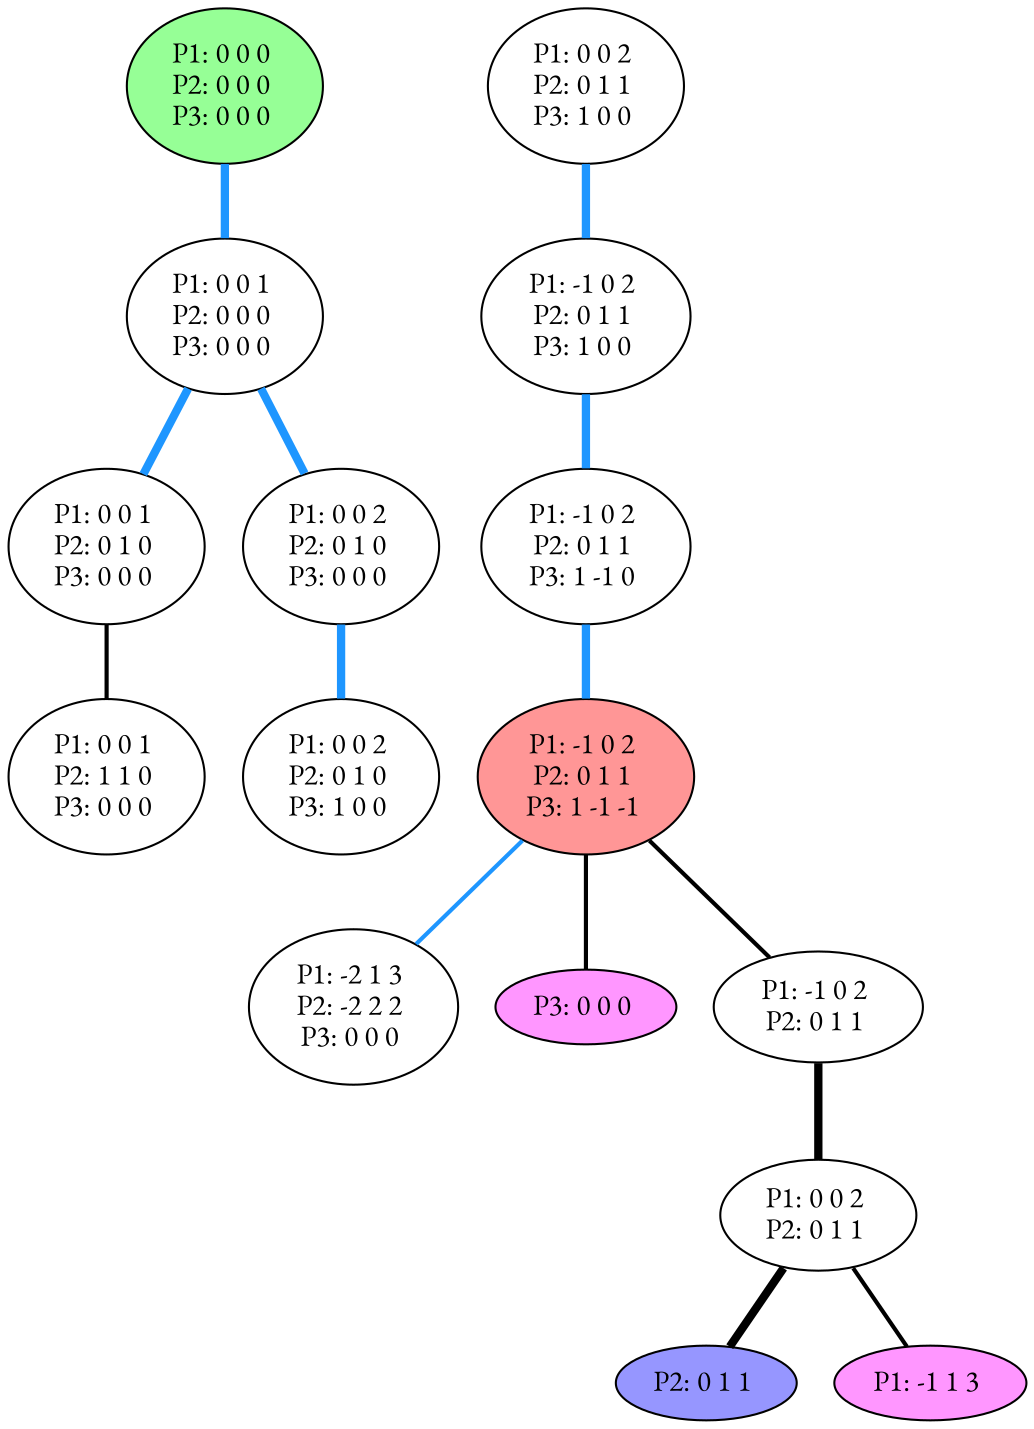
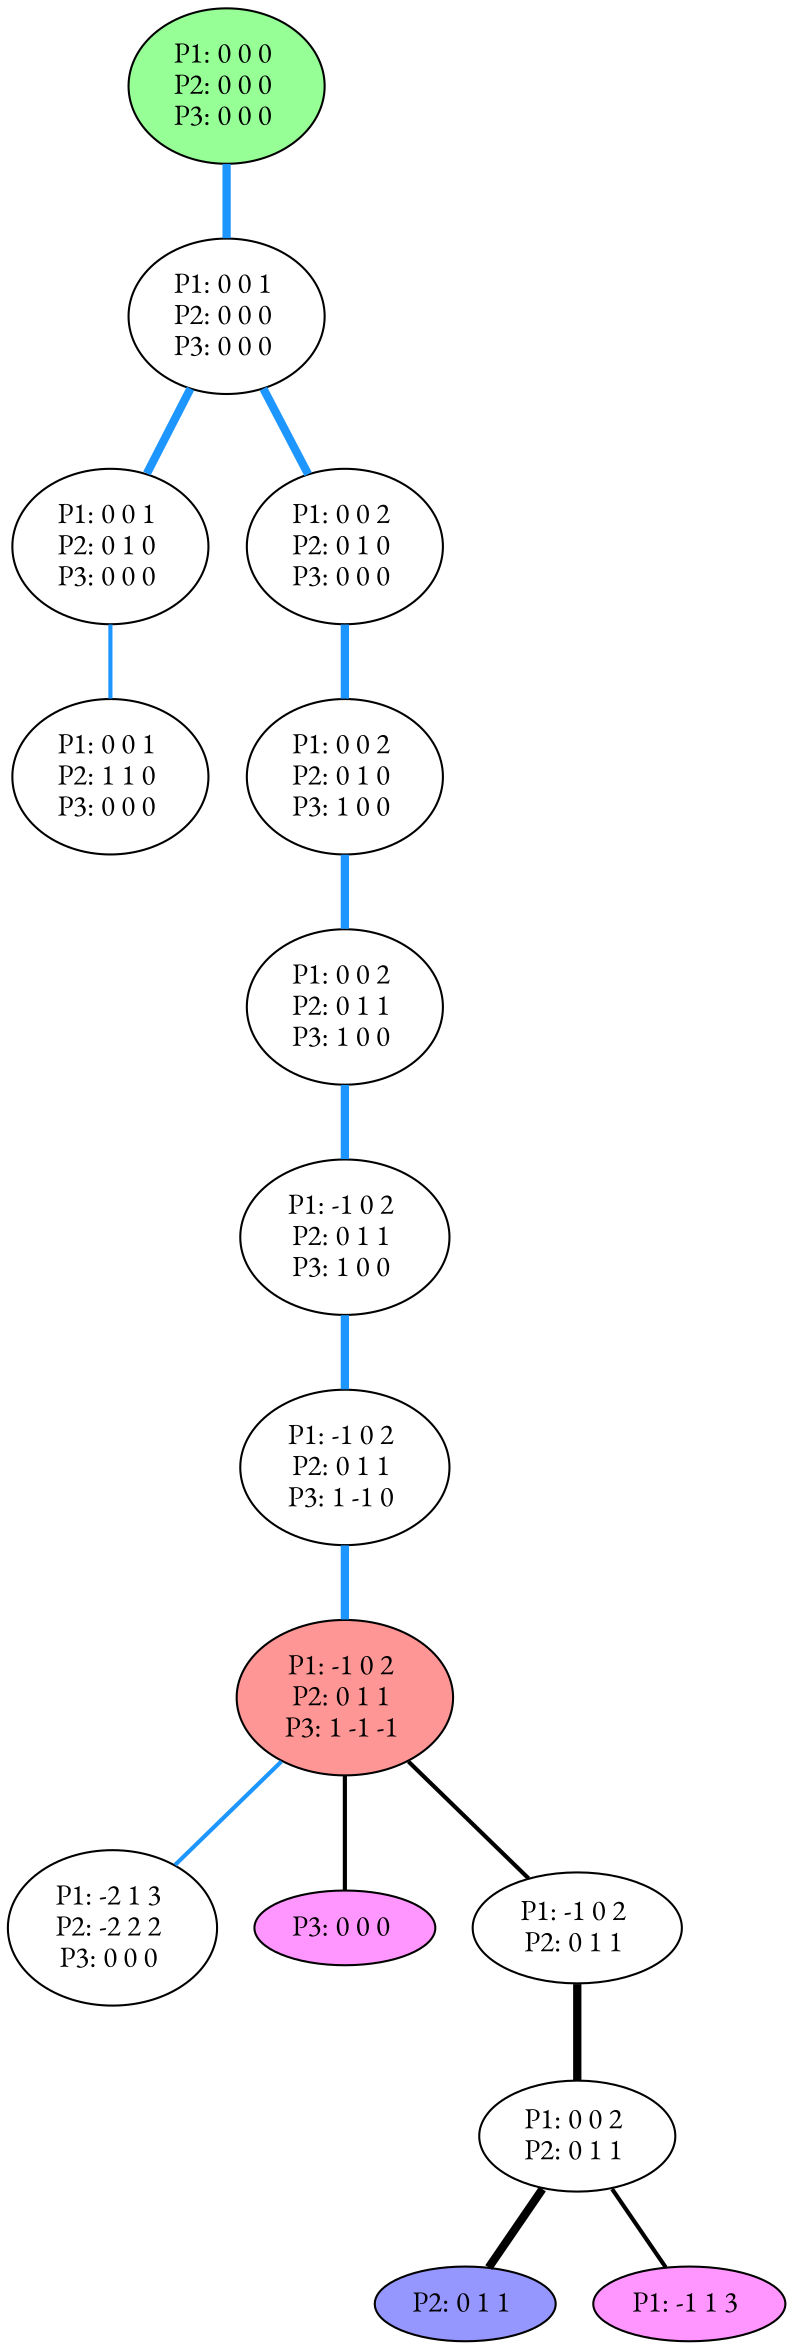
edge "P1: 0 0 1 P2: 0 1 0 P3: 0 0 0" -- "P1: 0 0 1 P2: 1 1 0 P3: 0 0 0": color black -> #1e96ff
edge "P1: 0 0 2 P2: 0 1 0 P3: 1 0 0" -- "P1: 0 0 2 P2: 0 1 1 P3: 1 0 0": added
